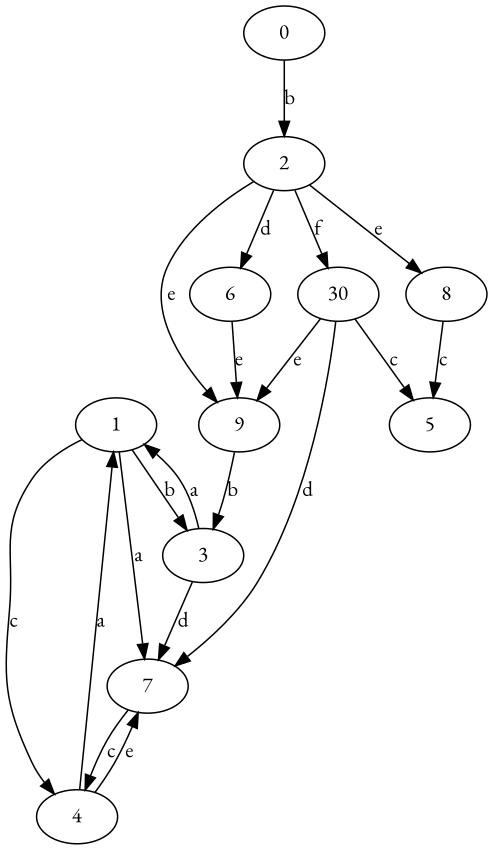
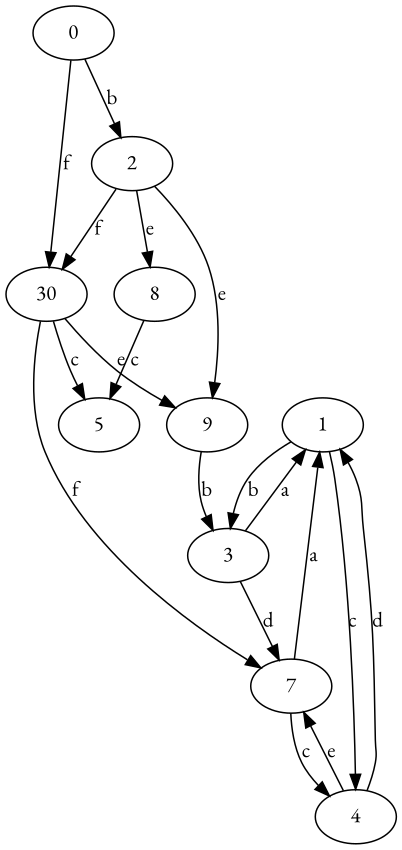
edge "0" -> "30": added, label "f"
node "6": removed
edge "30" -> "7": label "d" -> "f"
edge "1" -> "7": reversed
edge "4" -> "1": label "a" -> "d"
